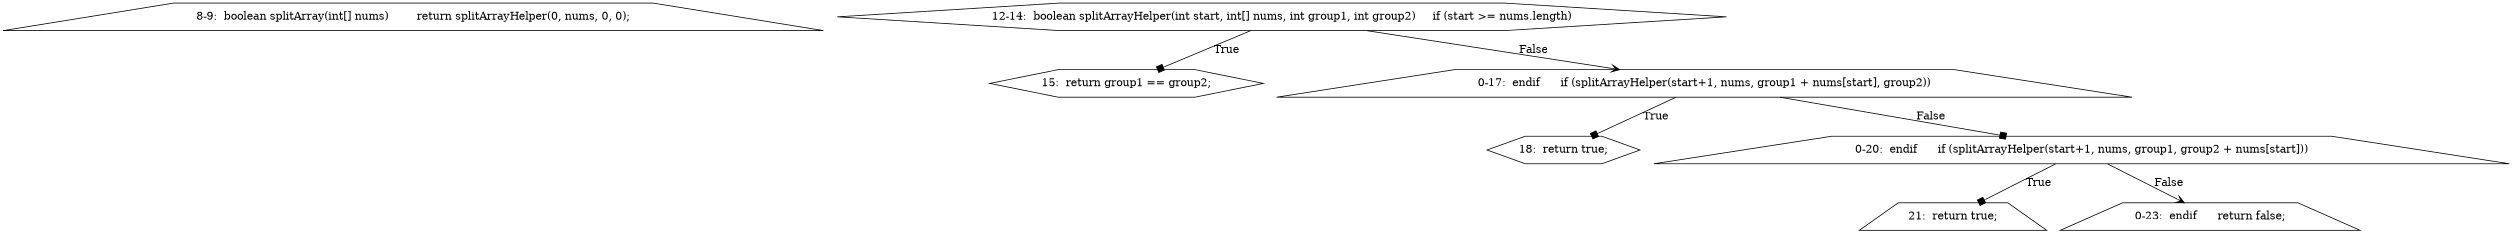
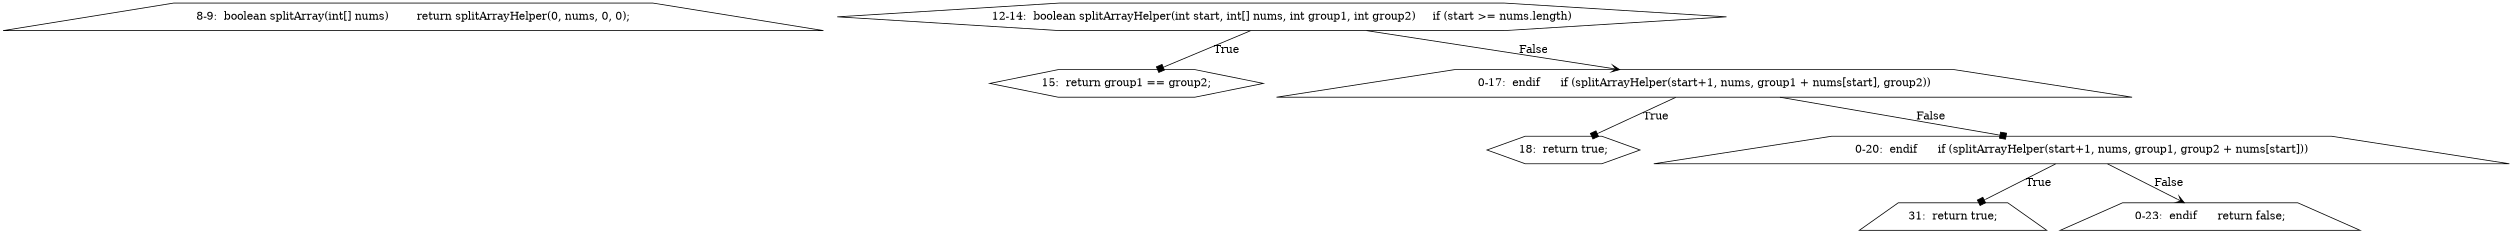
node "21:  return true;": label "21:  return true;" -> "31:  return true;"
